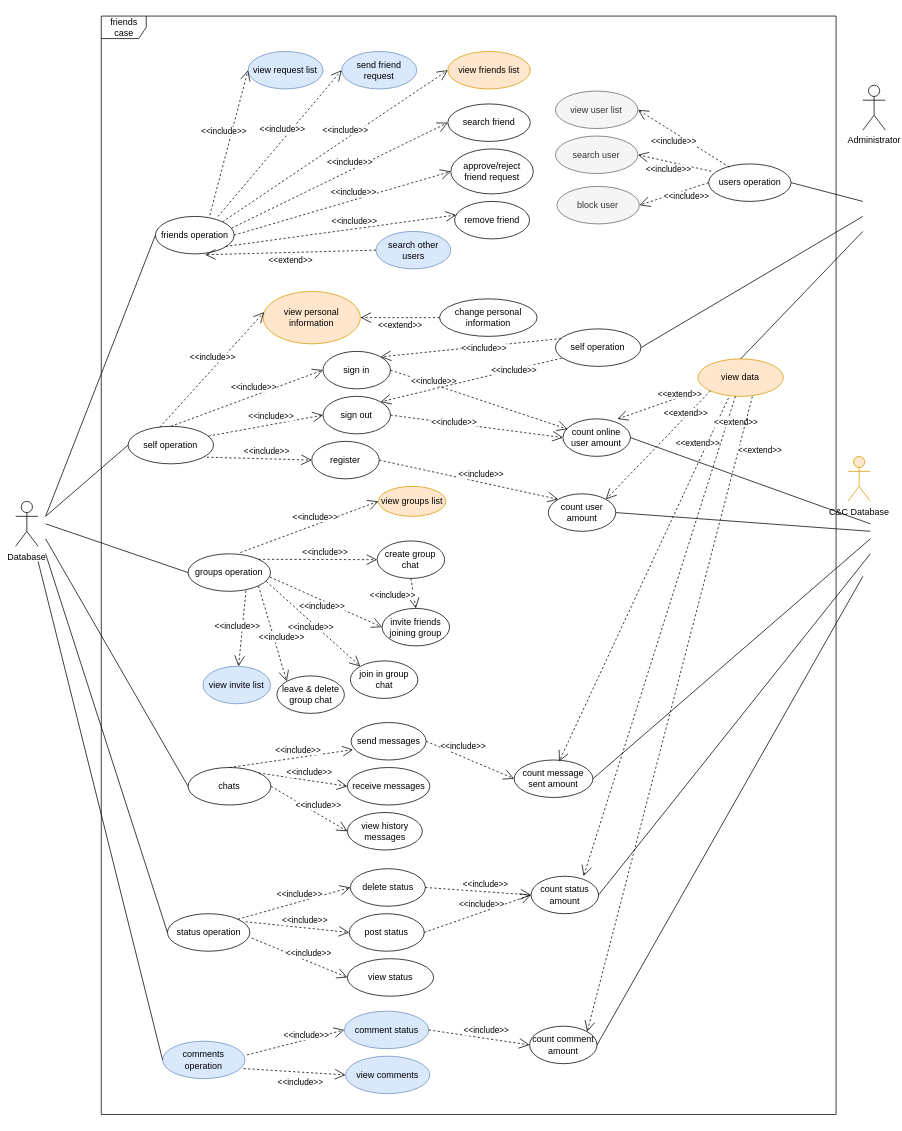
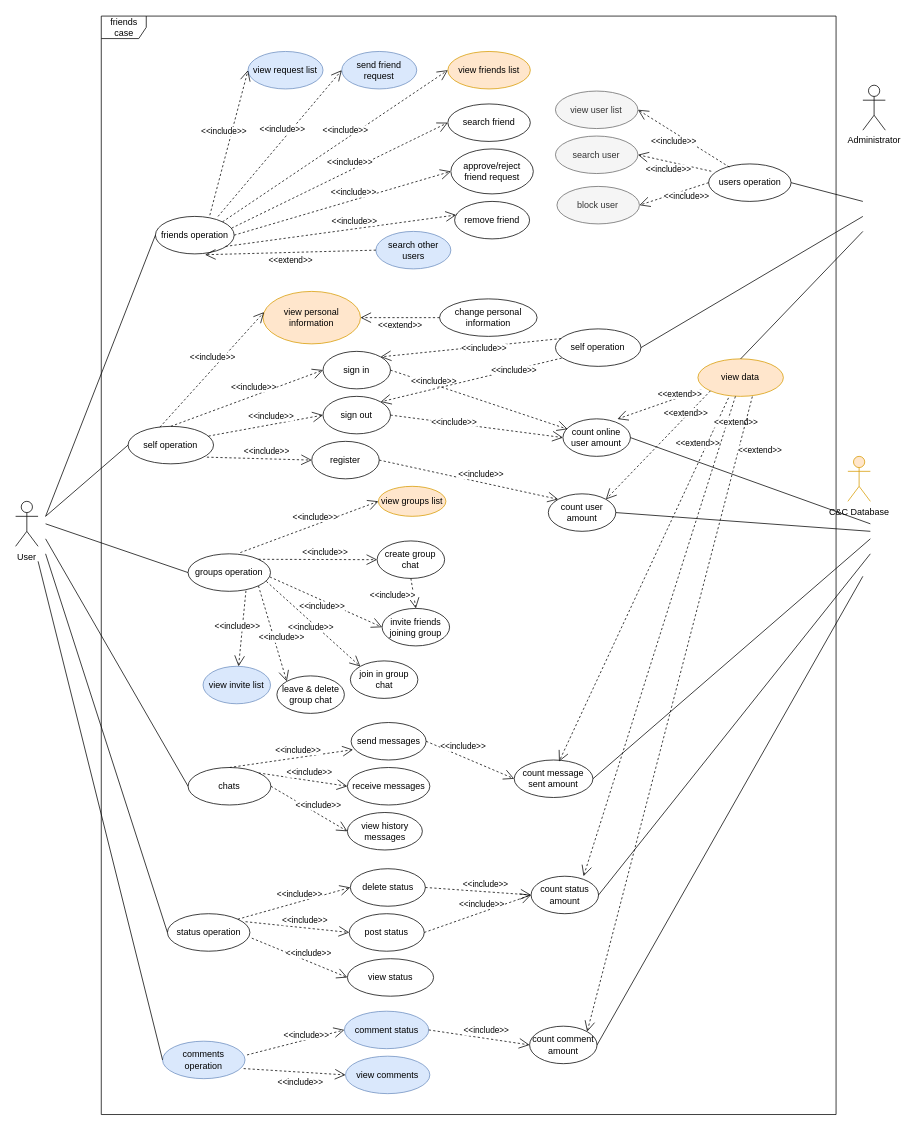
node "Database": label "Database" -> "User"
